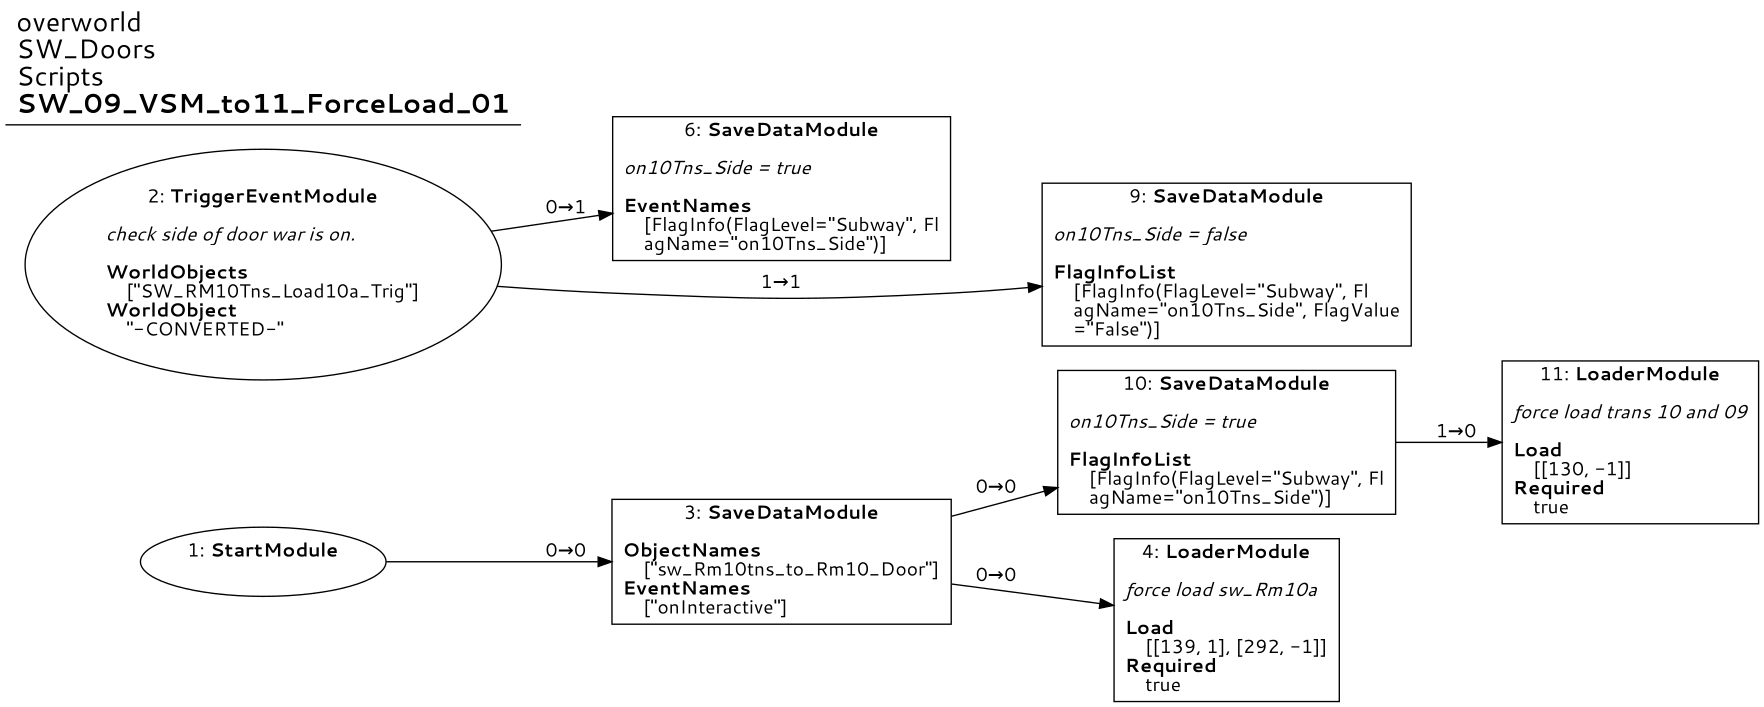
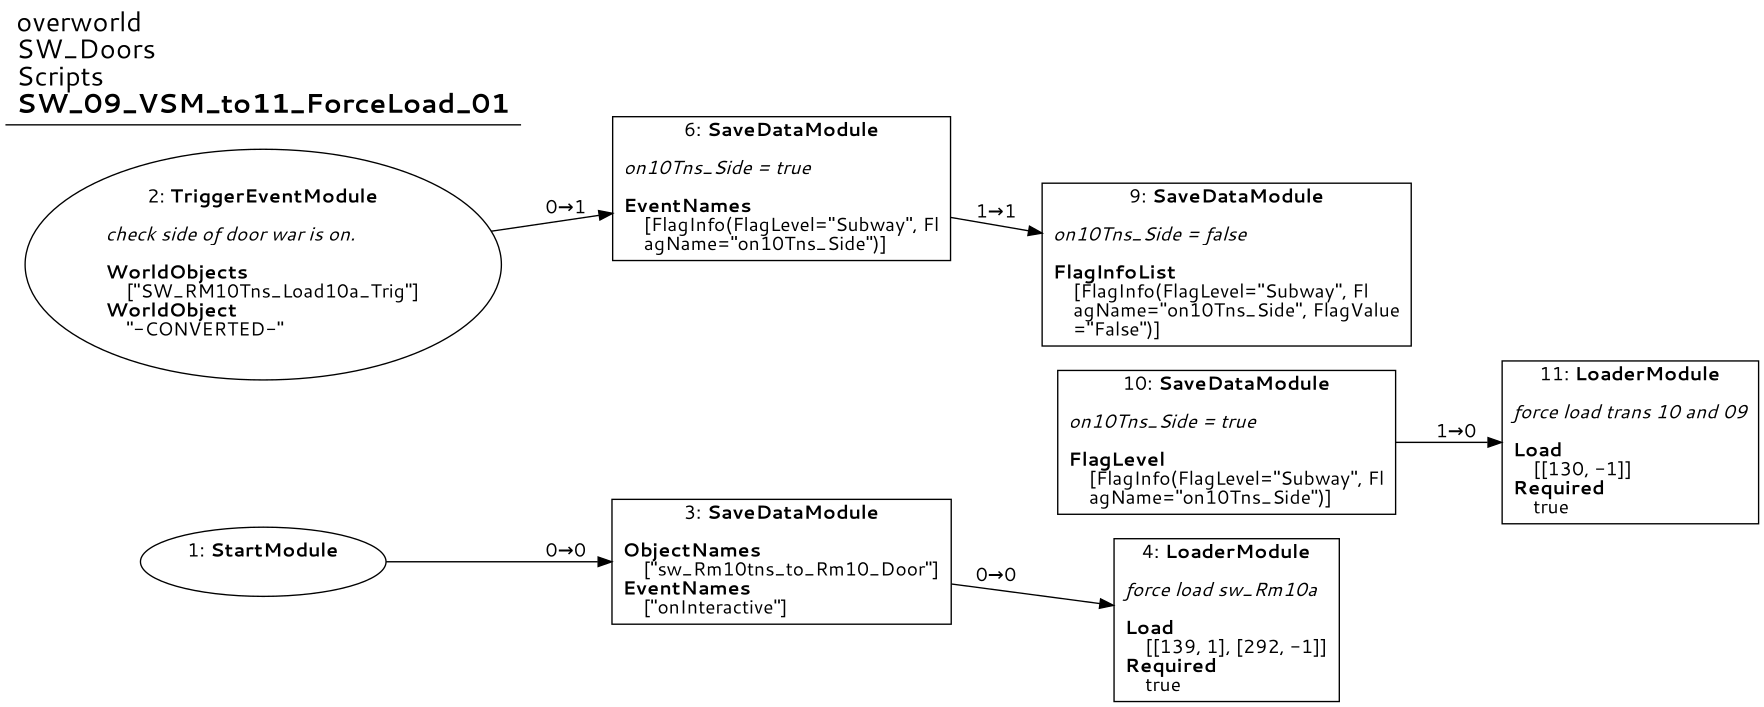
edge "2:" -> "9:": now "6:" -> "9:"
node "10:": text "FlagInfoList" -> "FlagLevel"
edge "3:" -> "10:": removed, label "0→0"
